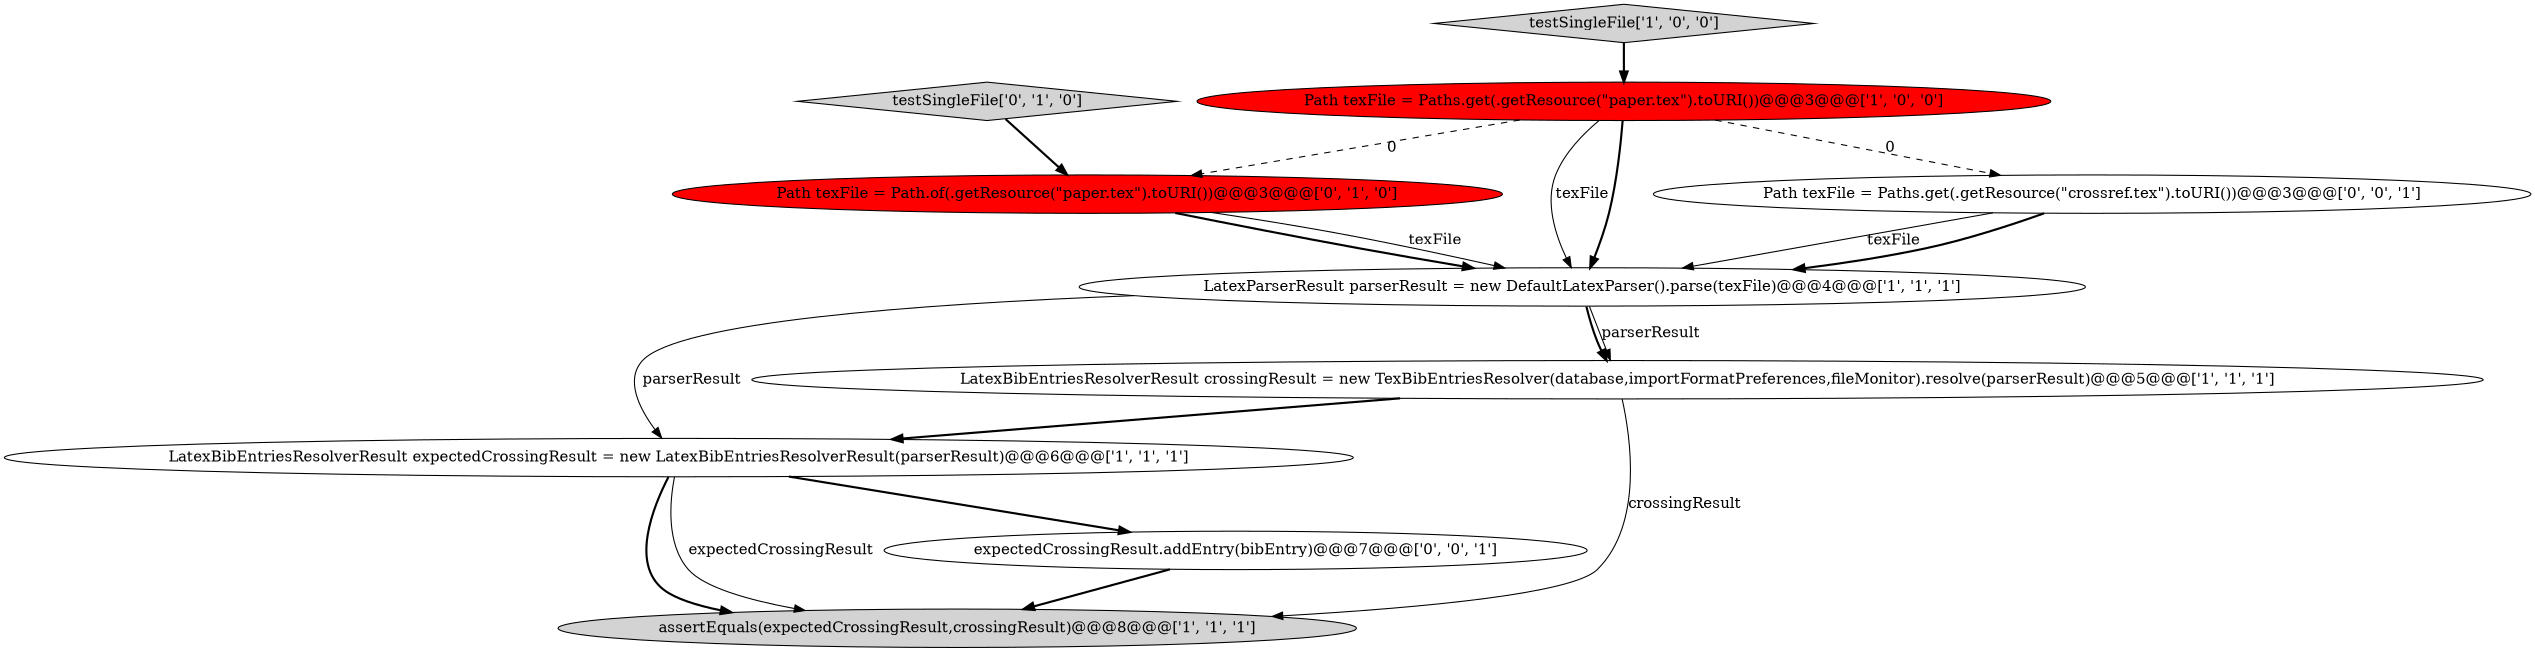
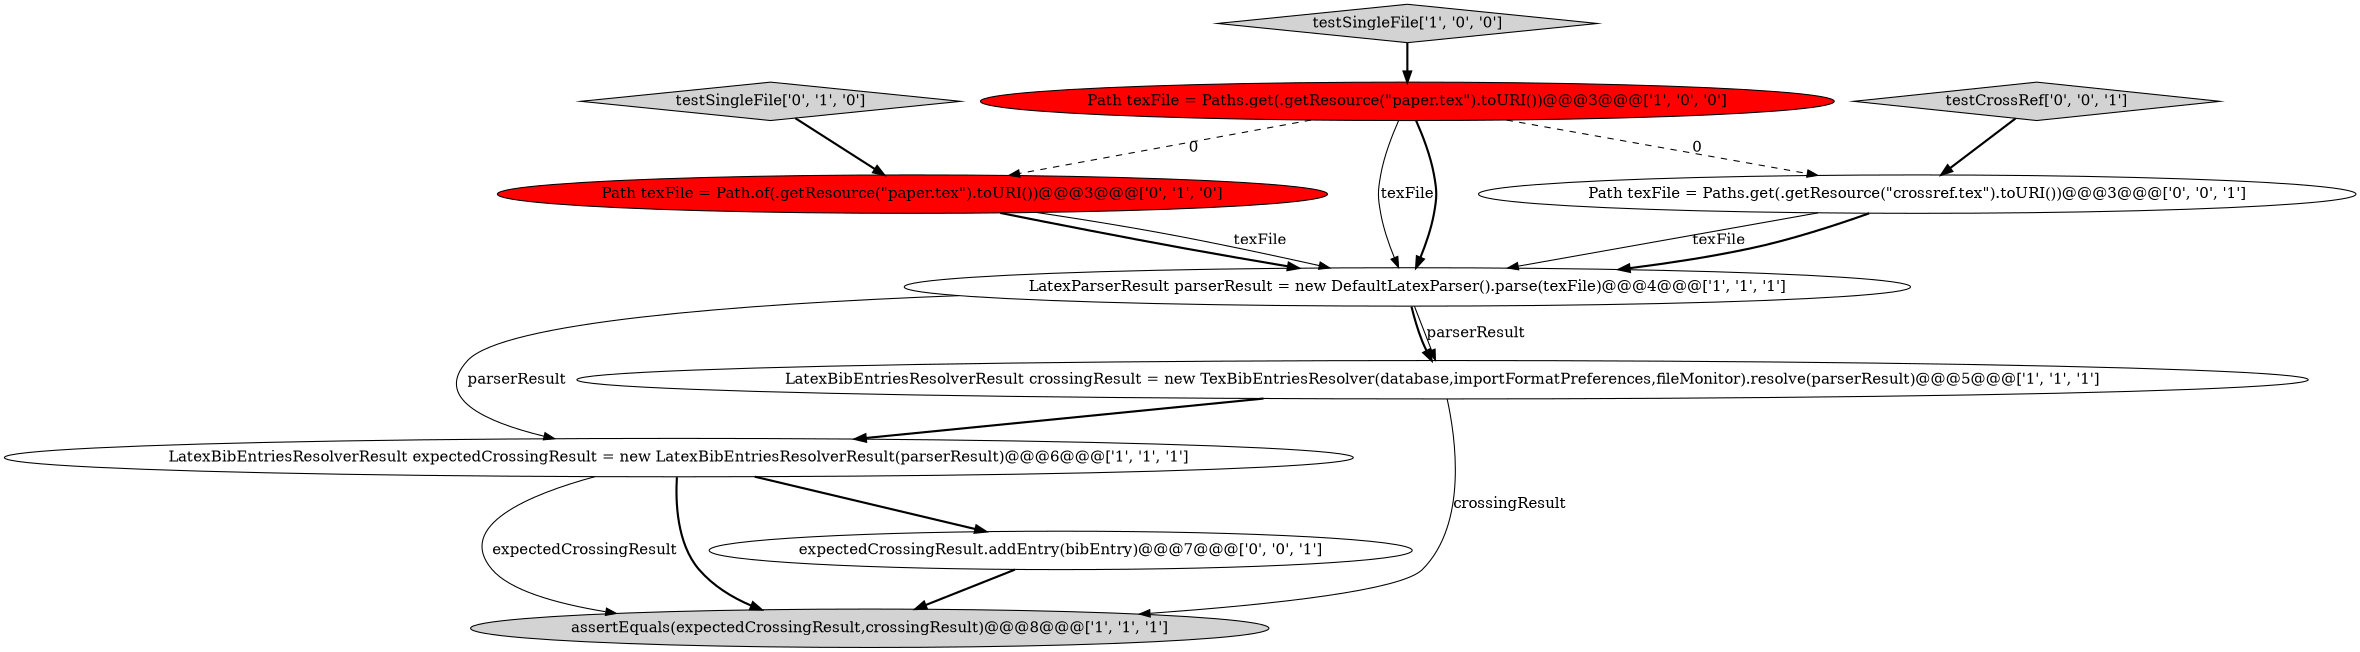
node "testCrossRef['0', '0', '1']": added
